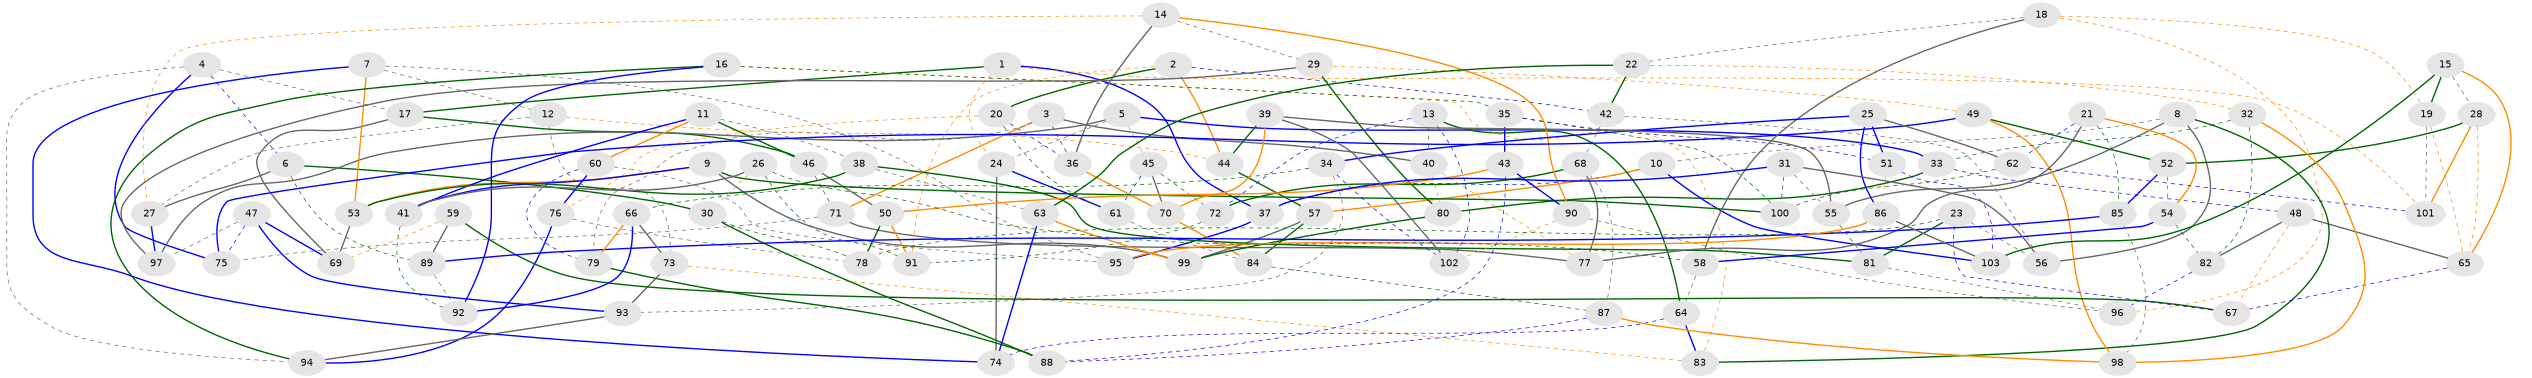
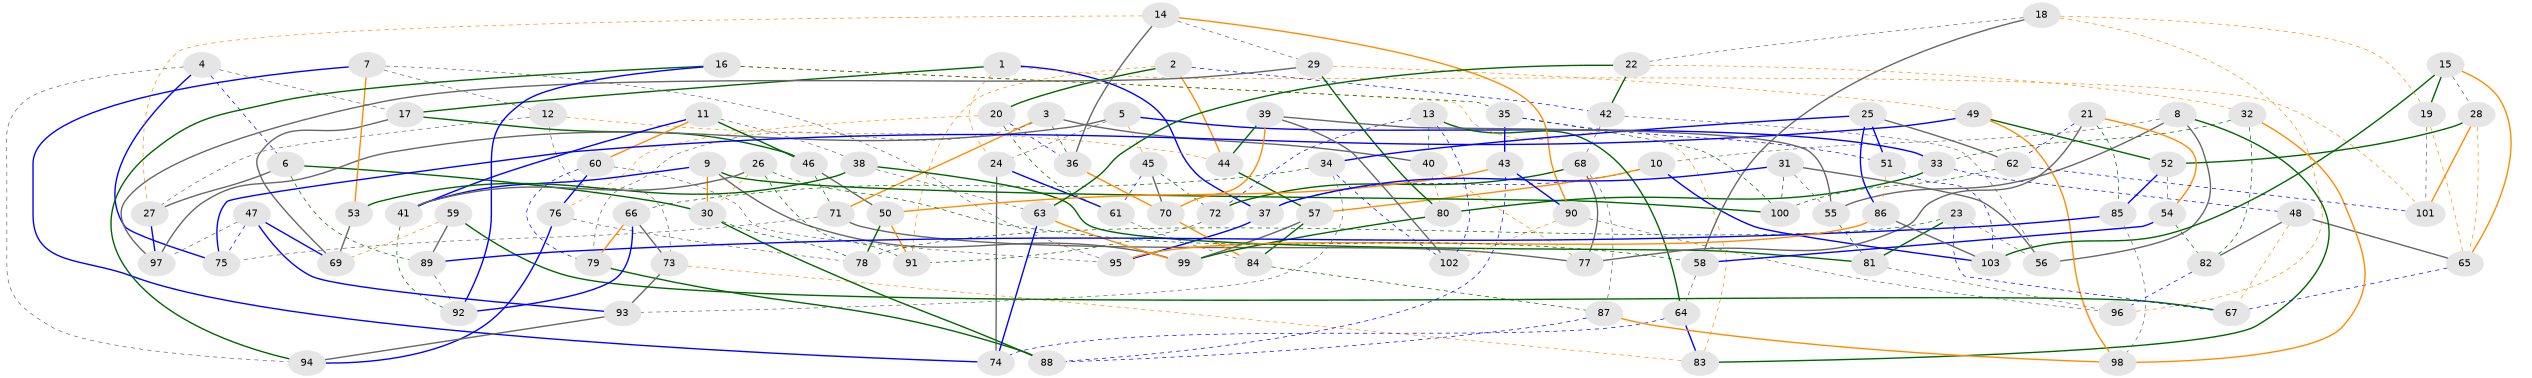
edge "9" -- "53": now "9" -- "30"
